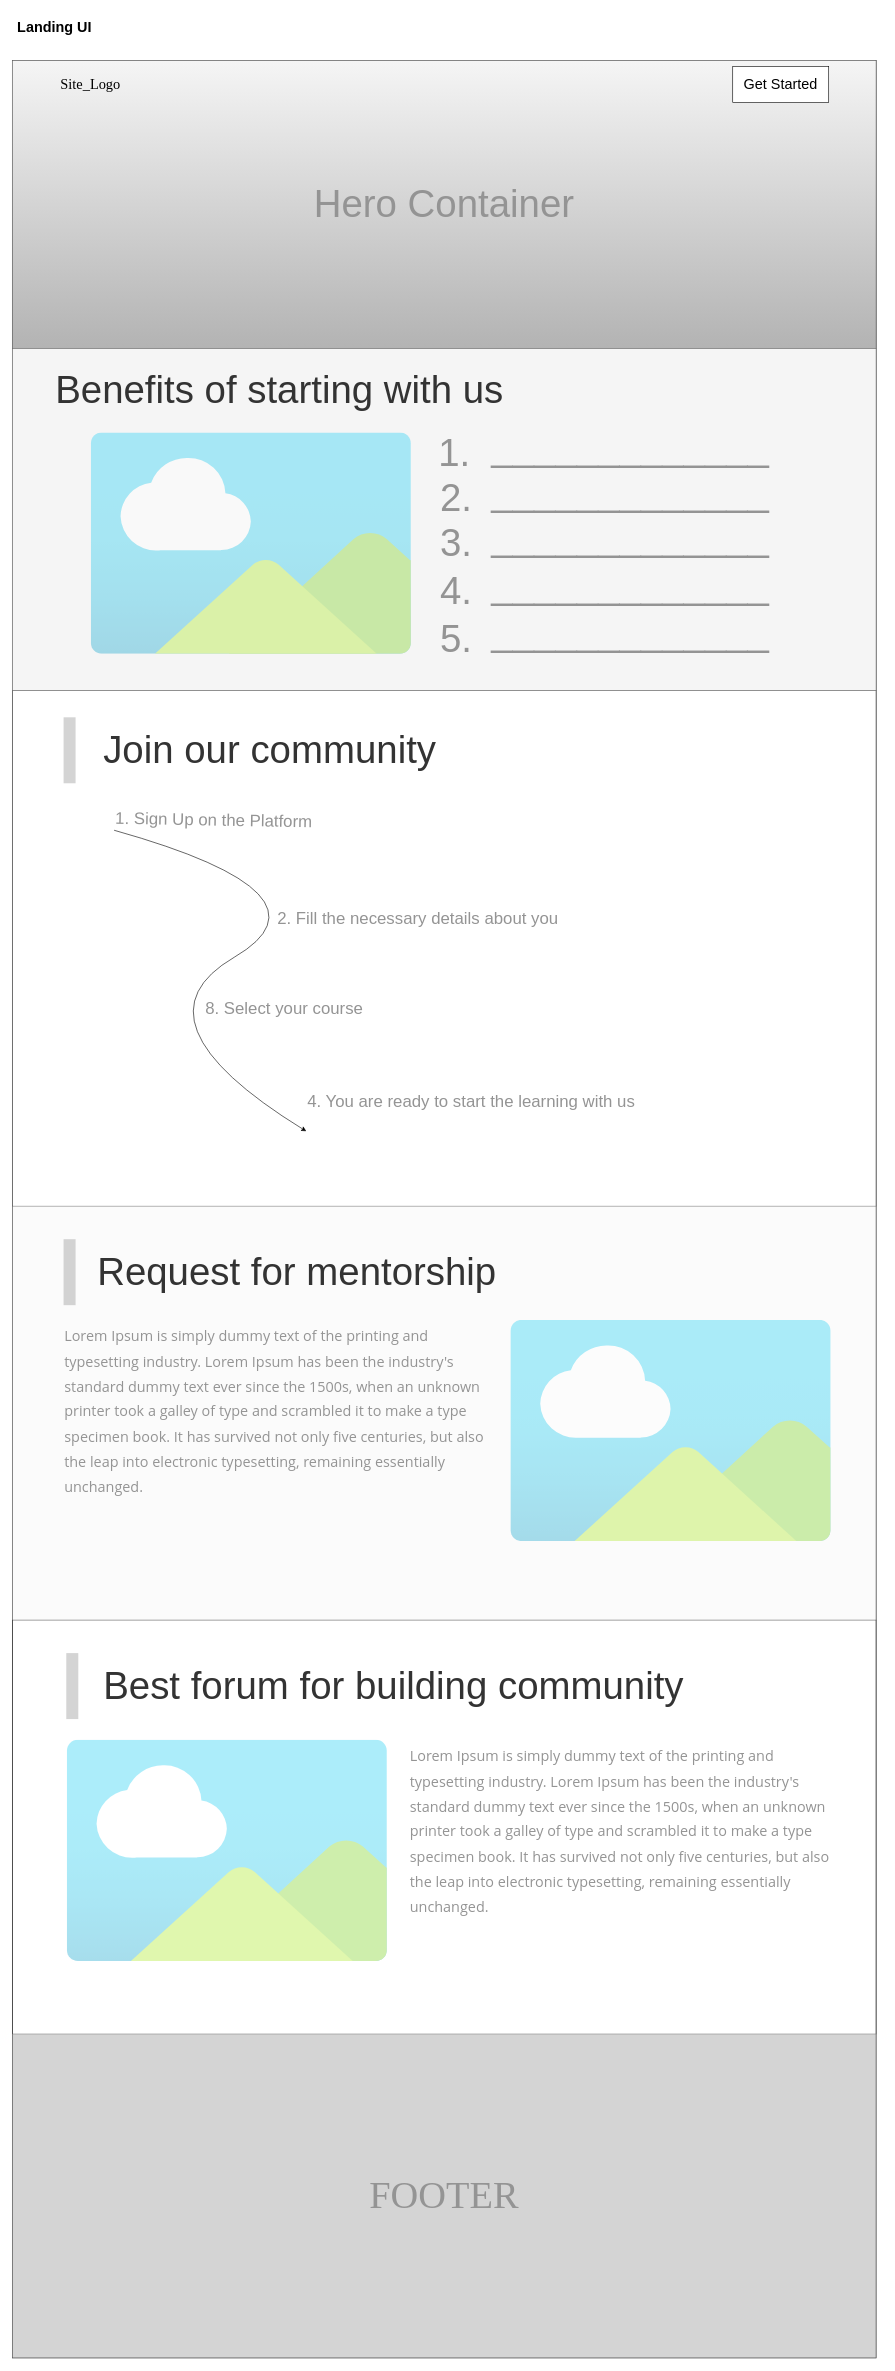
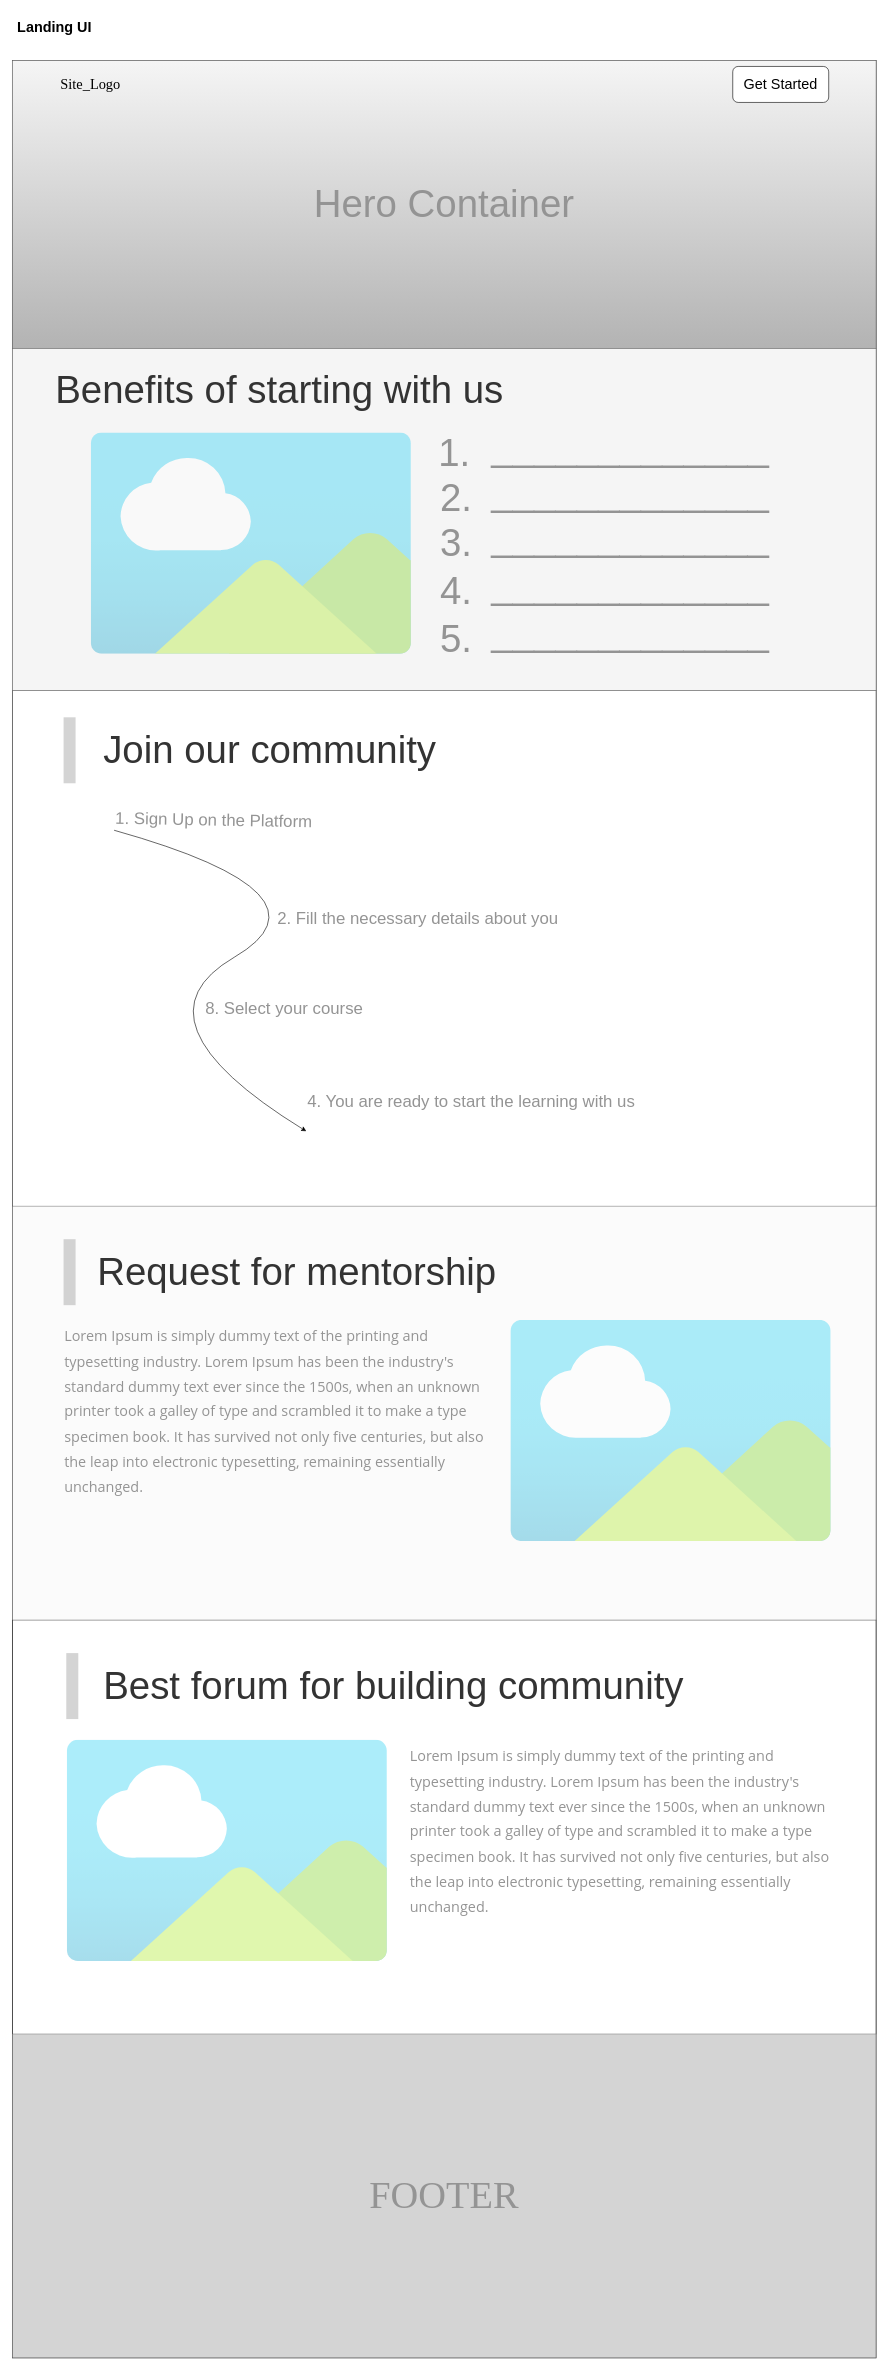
node "Get Started": shape rectangle -> rounded rectangle
